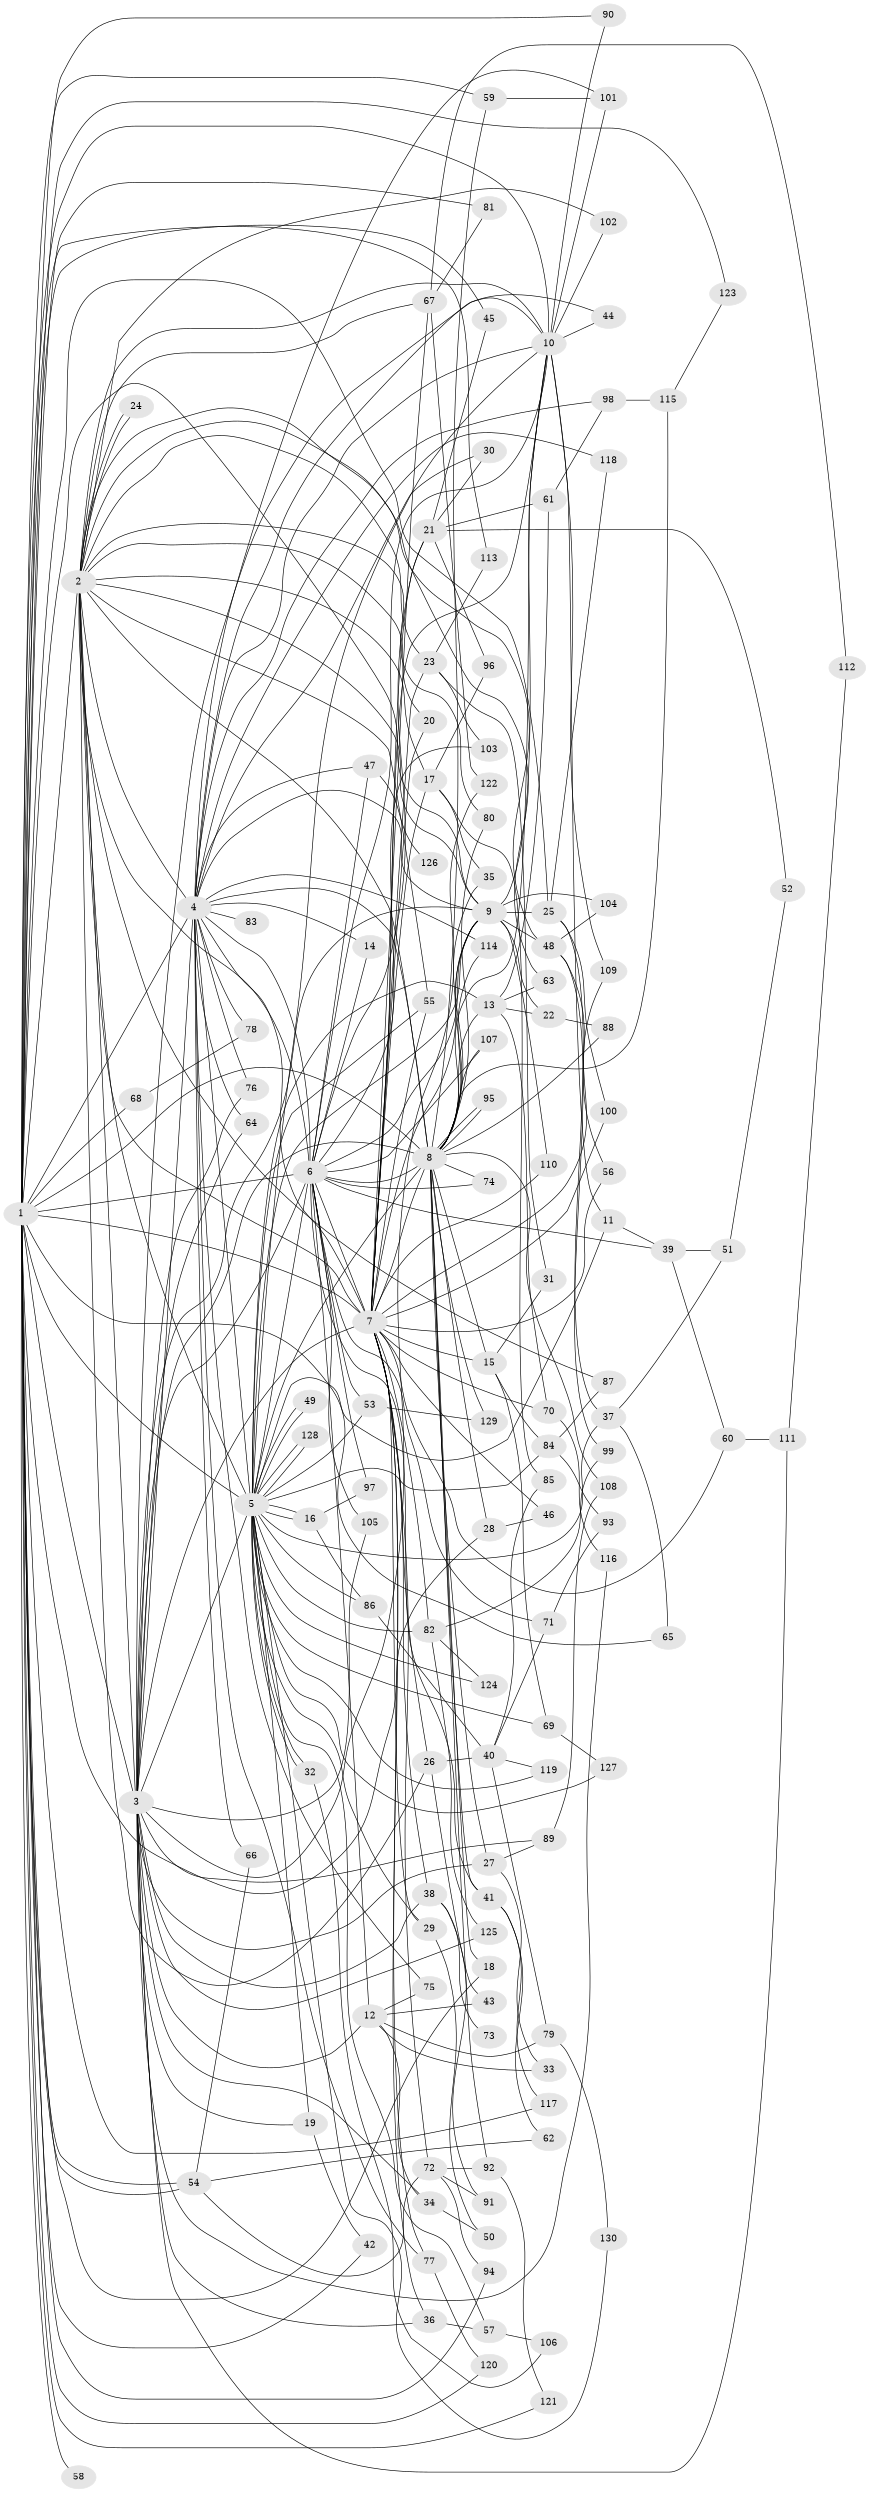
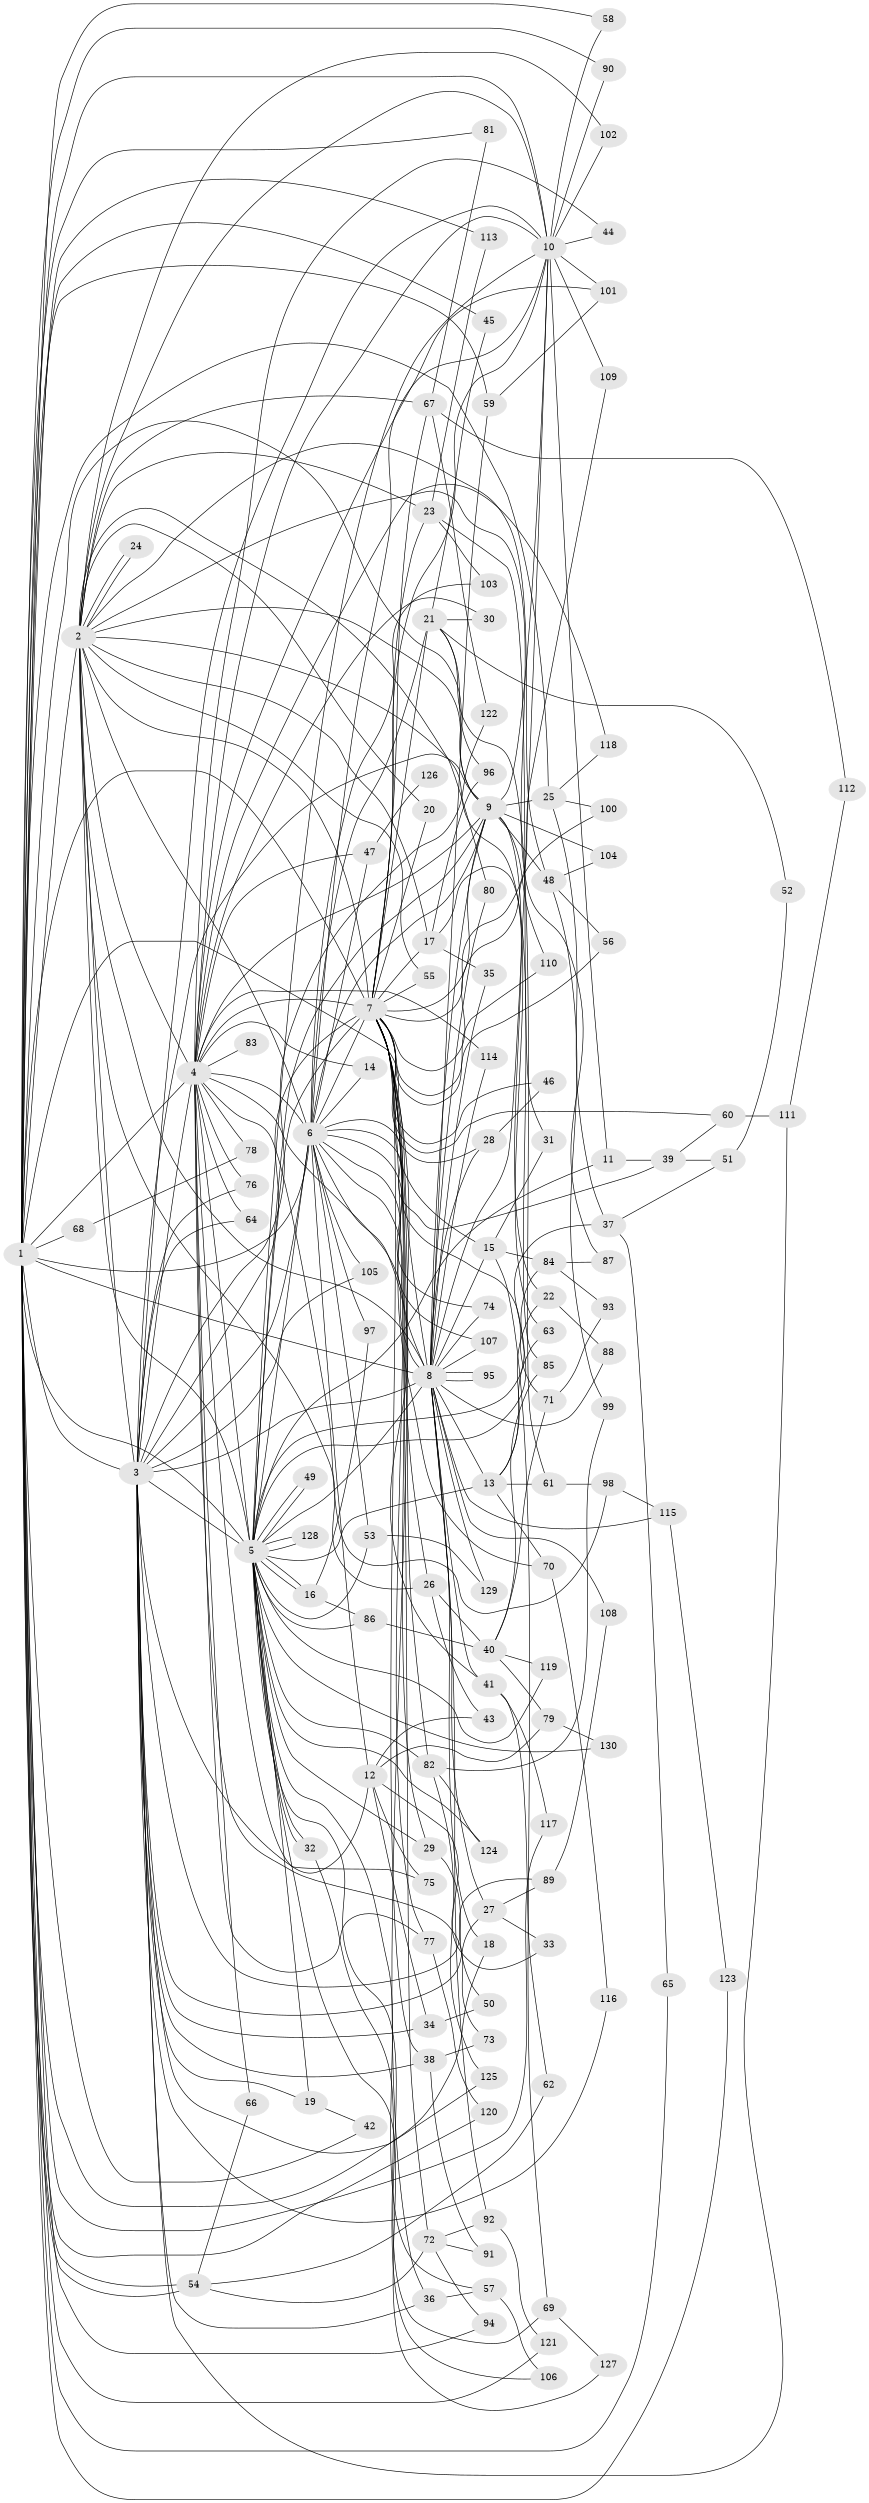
edge "58" -- "10": added
edge "55" -- "5": now "7" -- "5"
edge "4" -- "73": added
